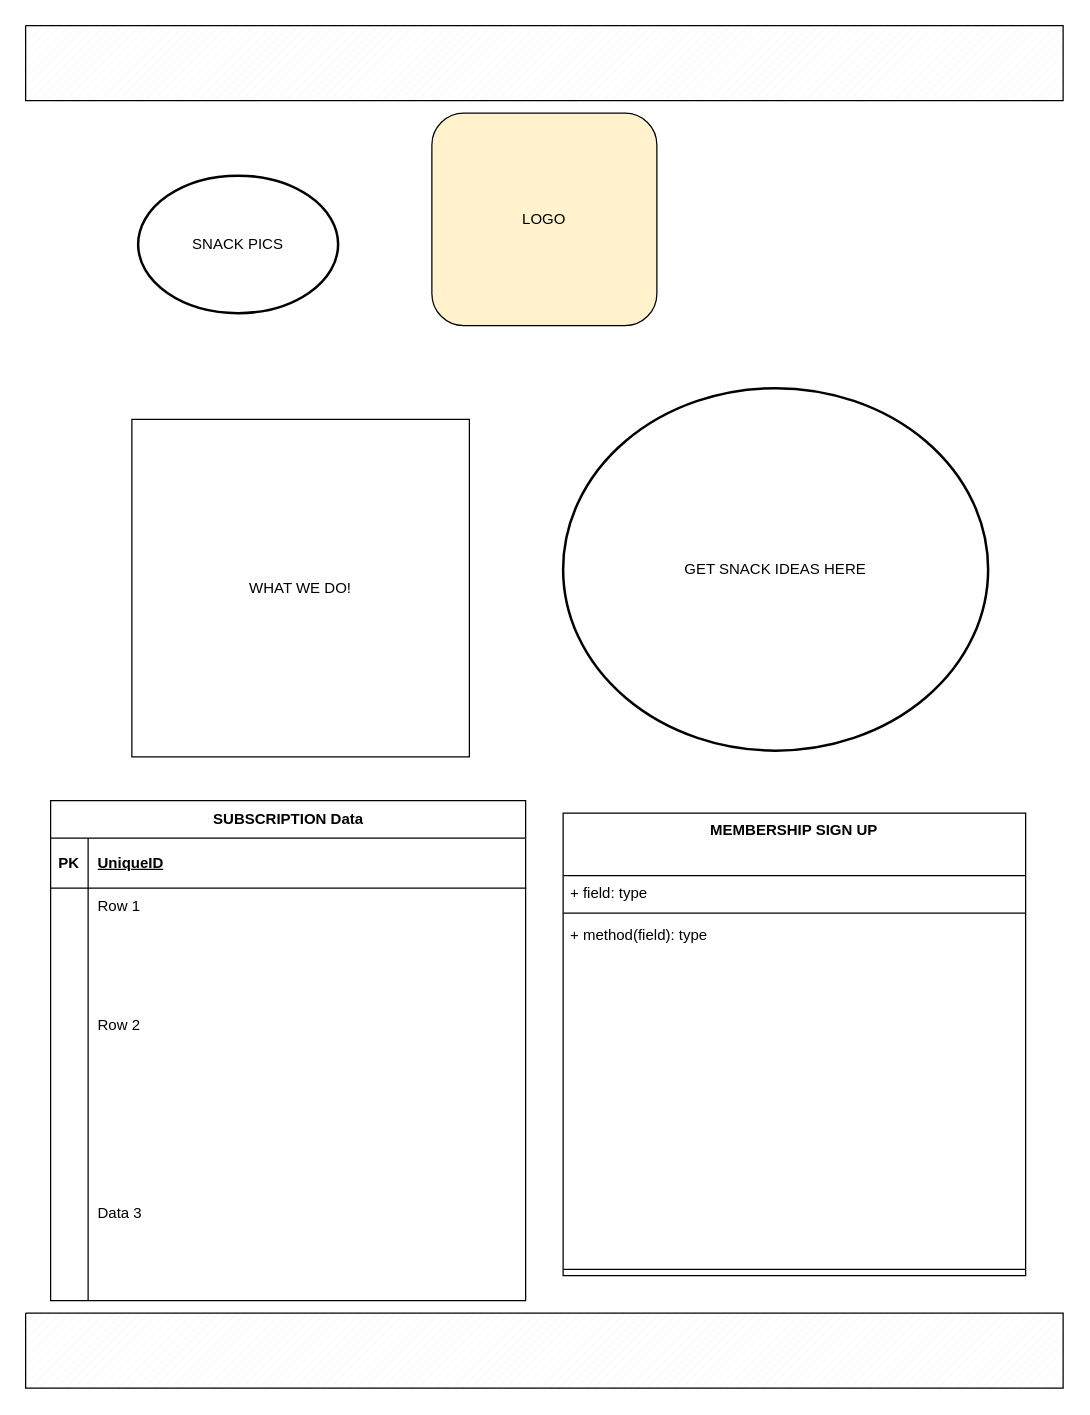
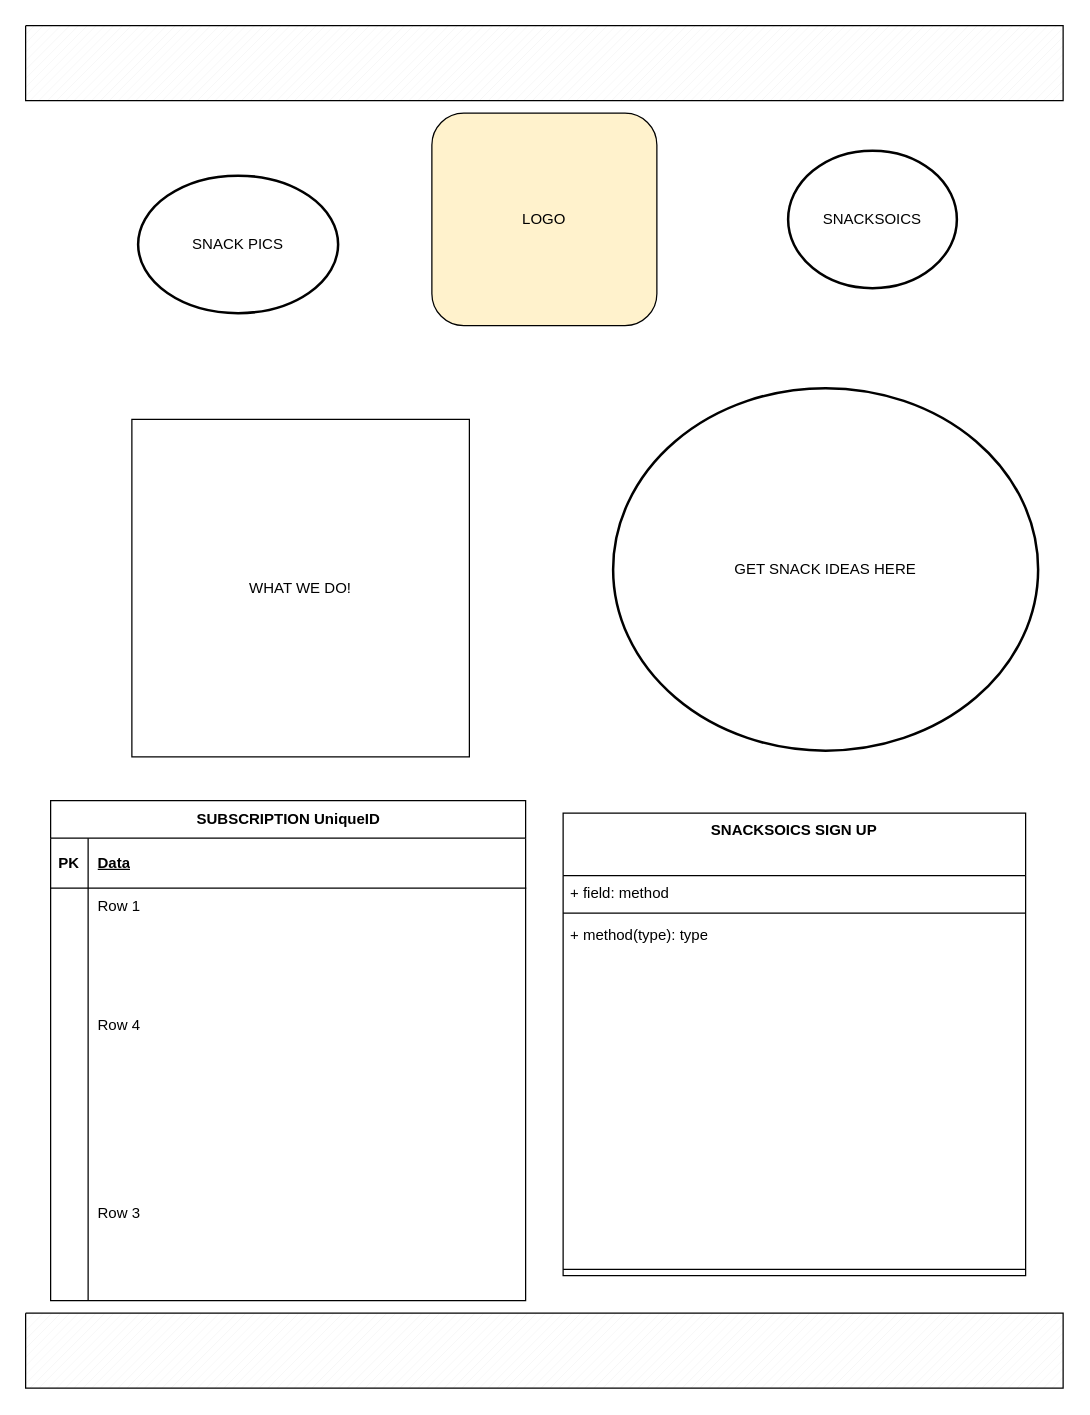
node "SNACKSOICS": added
node "GET SNACK IDEAS HERE": moved (776, 569) -> (826, 569)
node "SUBSCRIPTION Data": label "SUBSCRIPTION Data" -> "SUBSCRIPTION UniqueID"
node "MEMBERSHIP SIGN UP": label "MEMBERSHIP SIGN UP" -> "SNACKSOICS SIGN UP"
node "UniqueID": label "UniqueID" -> "Data"
node "+ field: type": label "+ field: type" -> "+ field: method"
node "+ method(field): type": label "+ method(field): type" -> "+ method(type): type"
node "Row 2": label "Row 2" -> "Row 4"
node "Data 3": label "Data 3" -> "Row 3"
